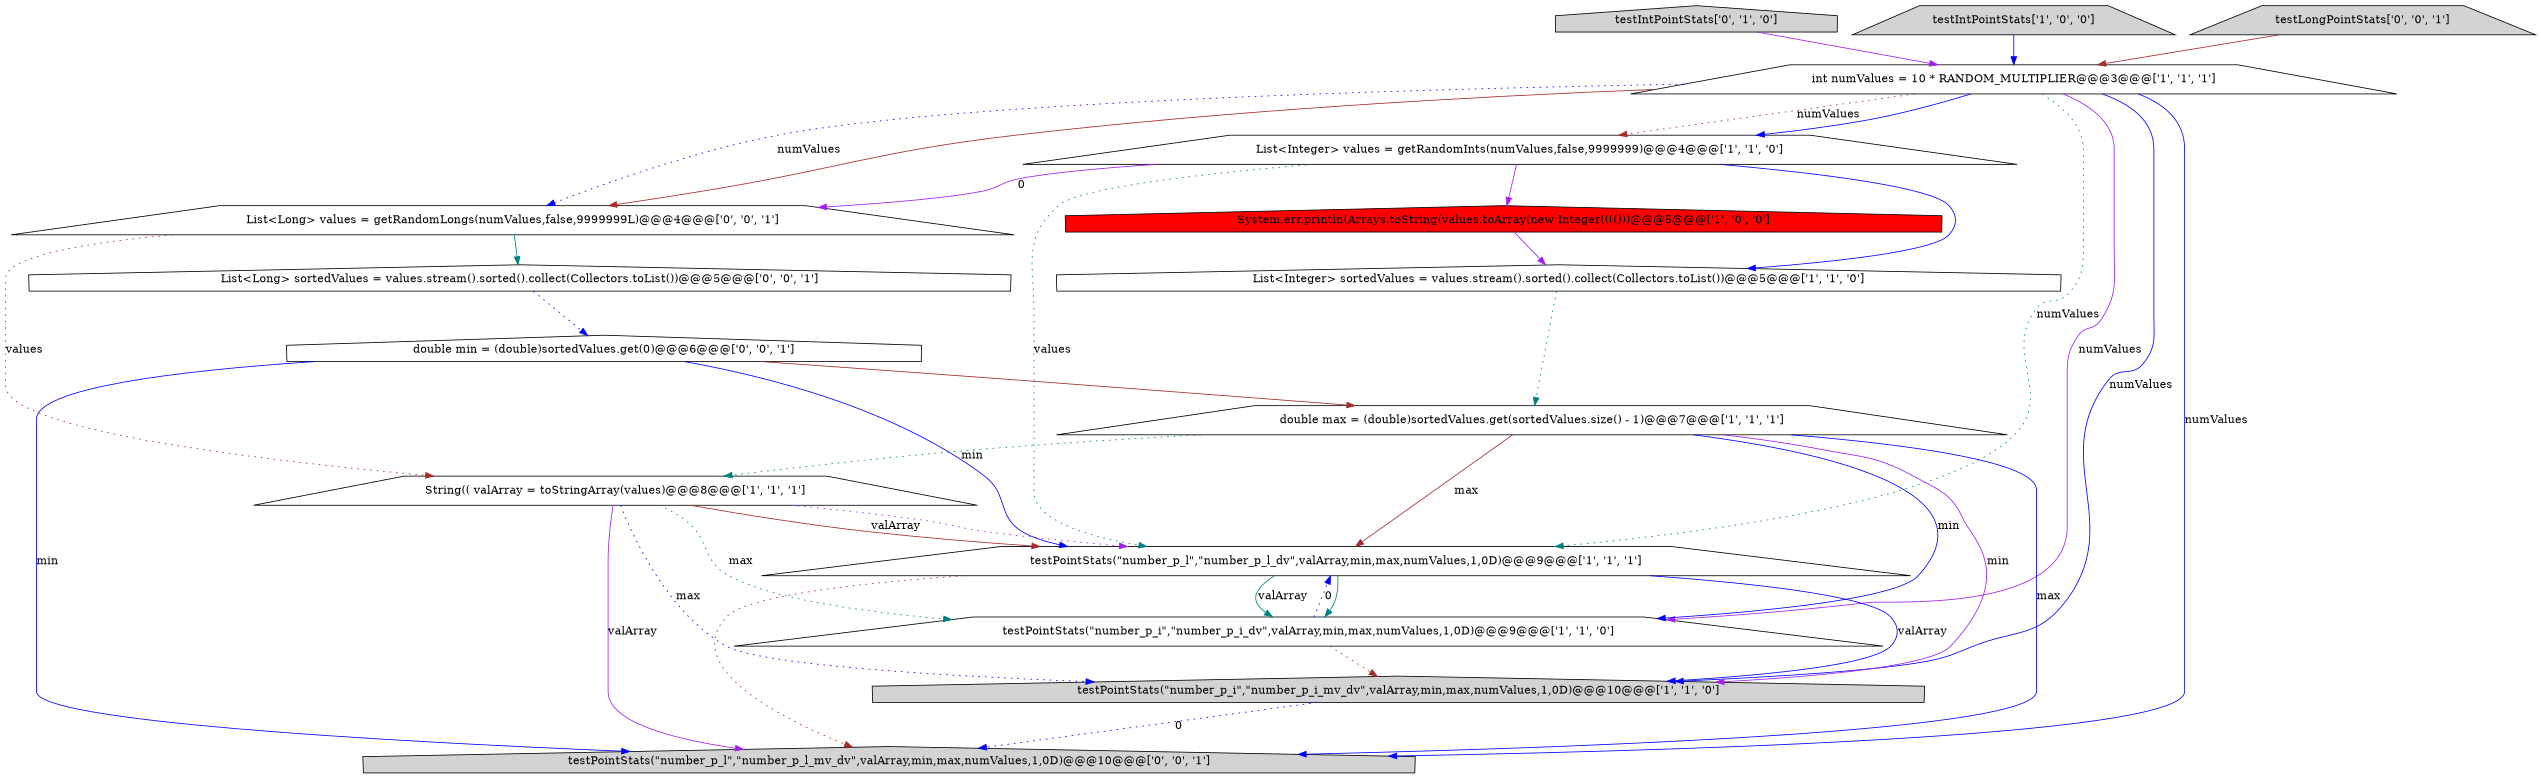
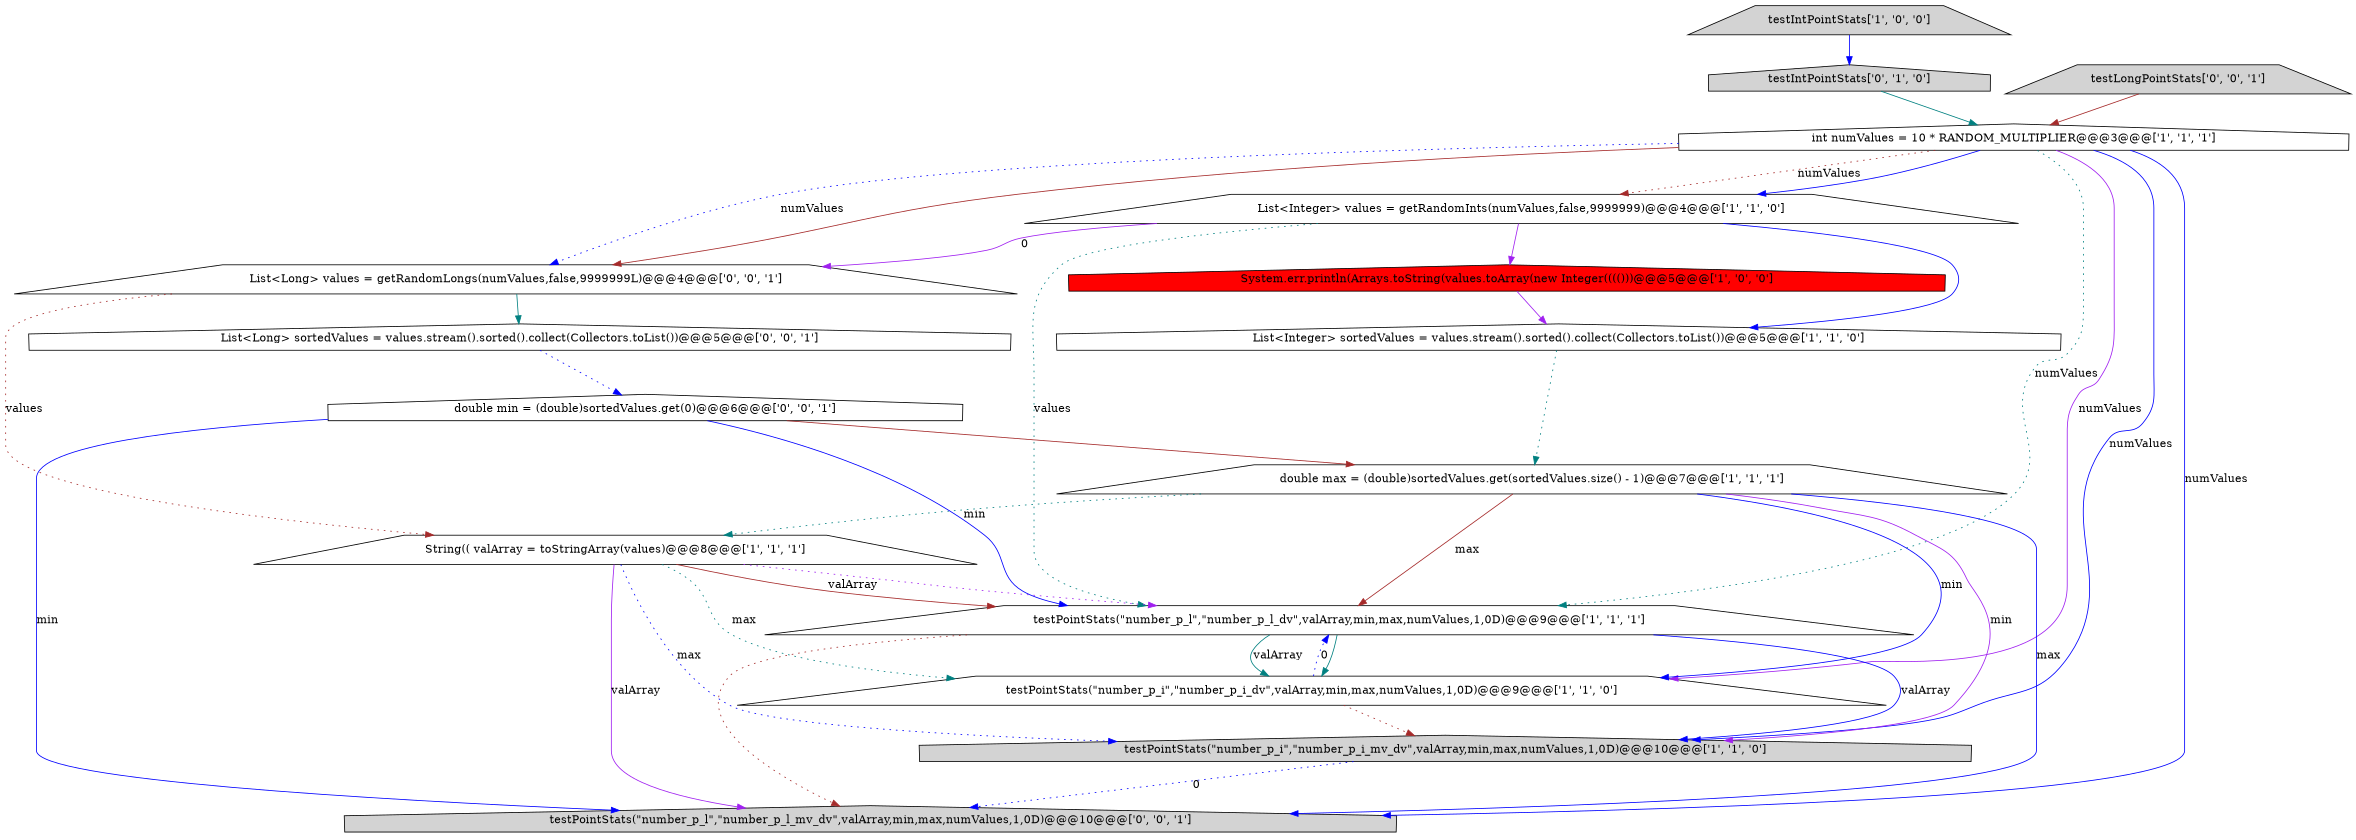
edge "testIntPointStats['1', '0', '0']" -> "int numValues = 10 * RANDOM_MULTIPLIER@@@3@@@['1', '1', '1']": now "testIntPointStats['1', '0', '0']" -> "testIntPointStats['0', '1', '0']"
edge "testIntPointStats['0', '1', '0']" -> "int numValues = 10 * RANDOM_MULTIPLIER@@@3@@@['1', '1', '1']": color purple -> teal
node "int numValues = 10 * RANDOM_MULTIPLIER@@@3@@@['1', '1', '1']": shape trapezium -> house
